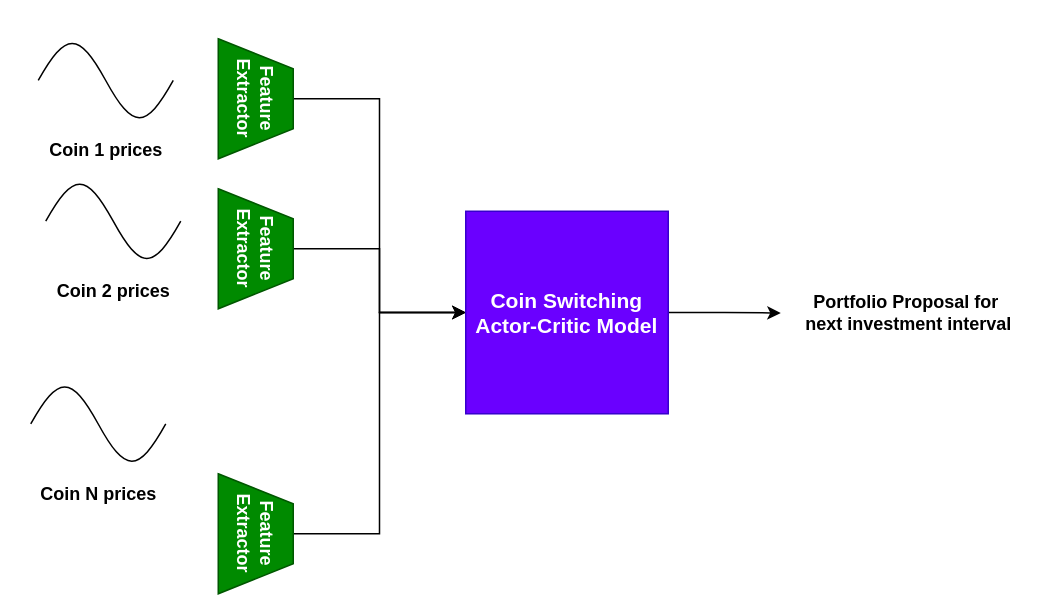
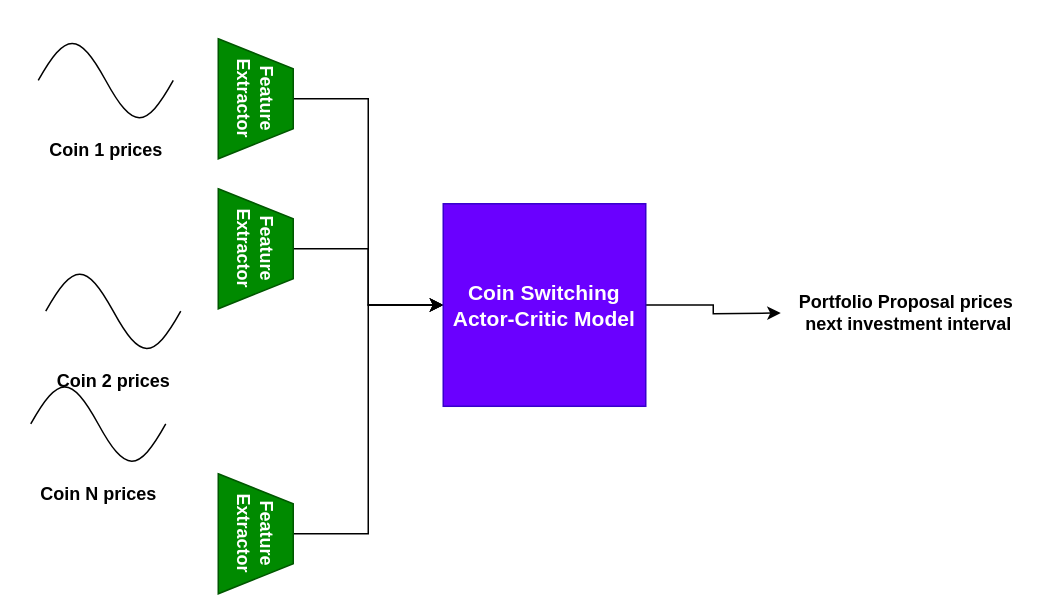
node "Coin 2 prices": moved (113, 221) -> (113, 311)
node "Coin Switching Actor-Critic Model": moved (567, 312) -> (545, 305)
node "Portfolio Proposal for next investment interval": label "Portfolio Proposal for next investment interval" -> "Portfolio Proposal prices next investment interval"
